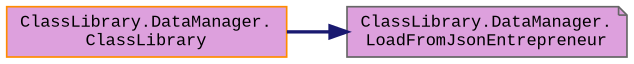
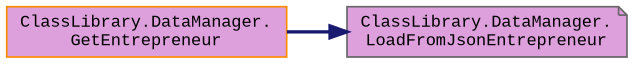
node "ClassLibrary.DataManager. ClassLibrary": label "ClassLibrary.DataManager. ClassLibrary" -> "ClassLibrary.DataManager. GetEntrepreneur"
